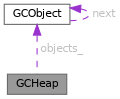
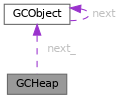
edge "GCHeap" -> "GCObject": label " objects_" -> " next_"
